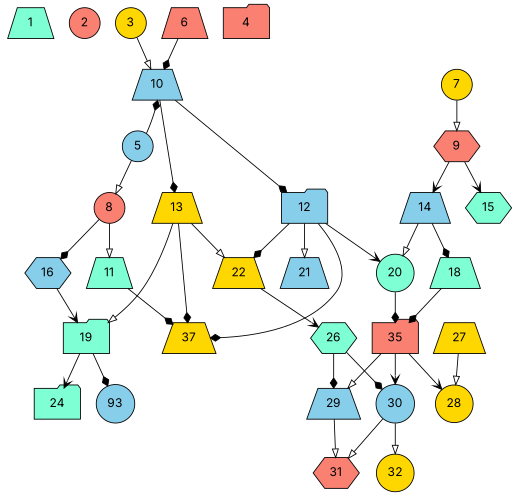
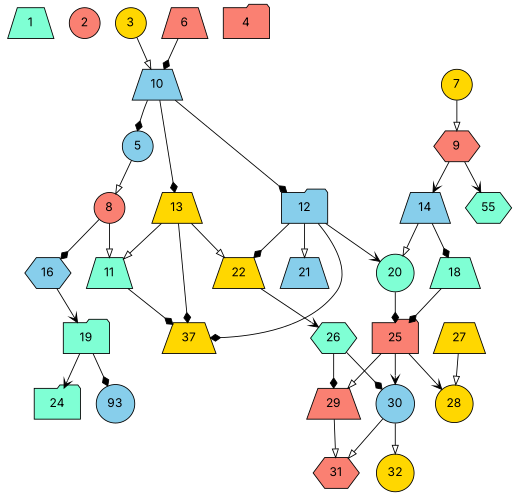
edge "5" -> "10": reversed
node "15": label "15" -> "55"
edge "13" -> "19": now "13" -> "11"
node "35": label "35" -> "25"
node "29": fillcolor skyblue -> salmon
